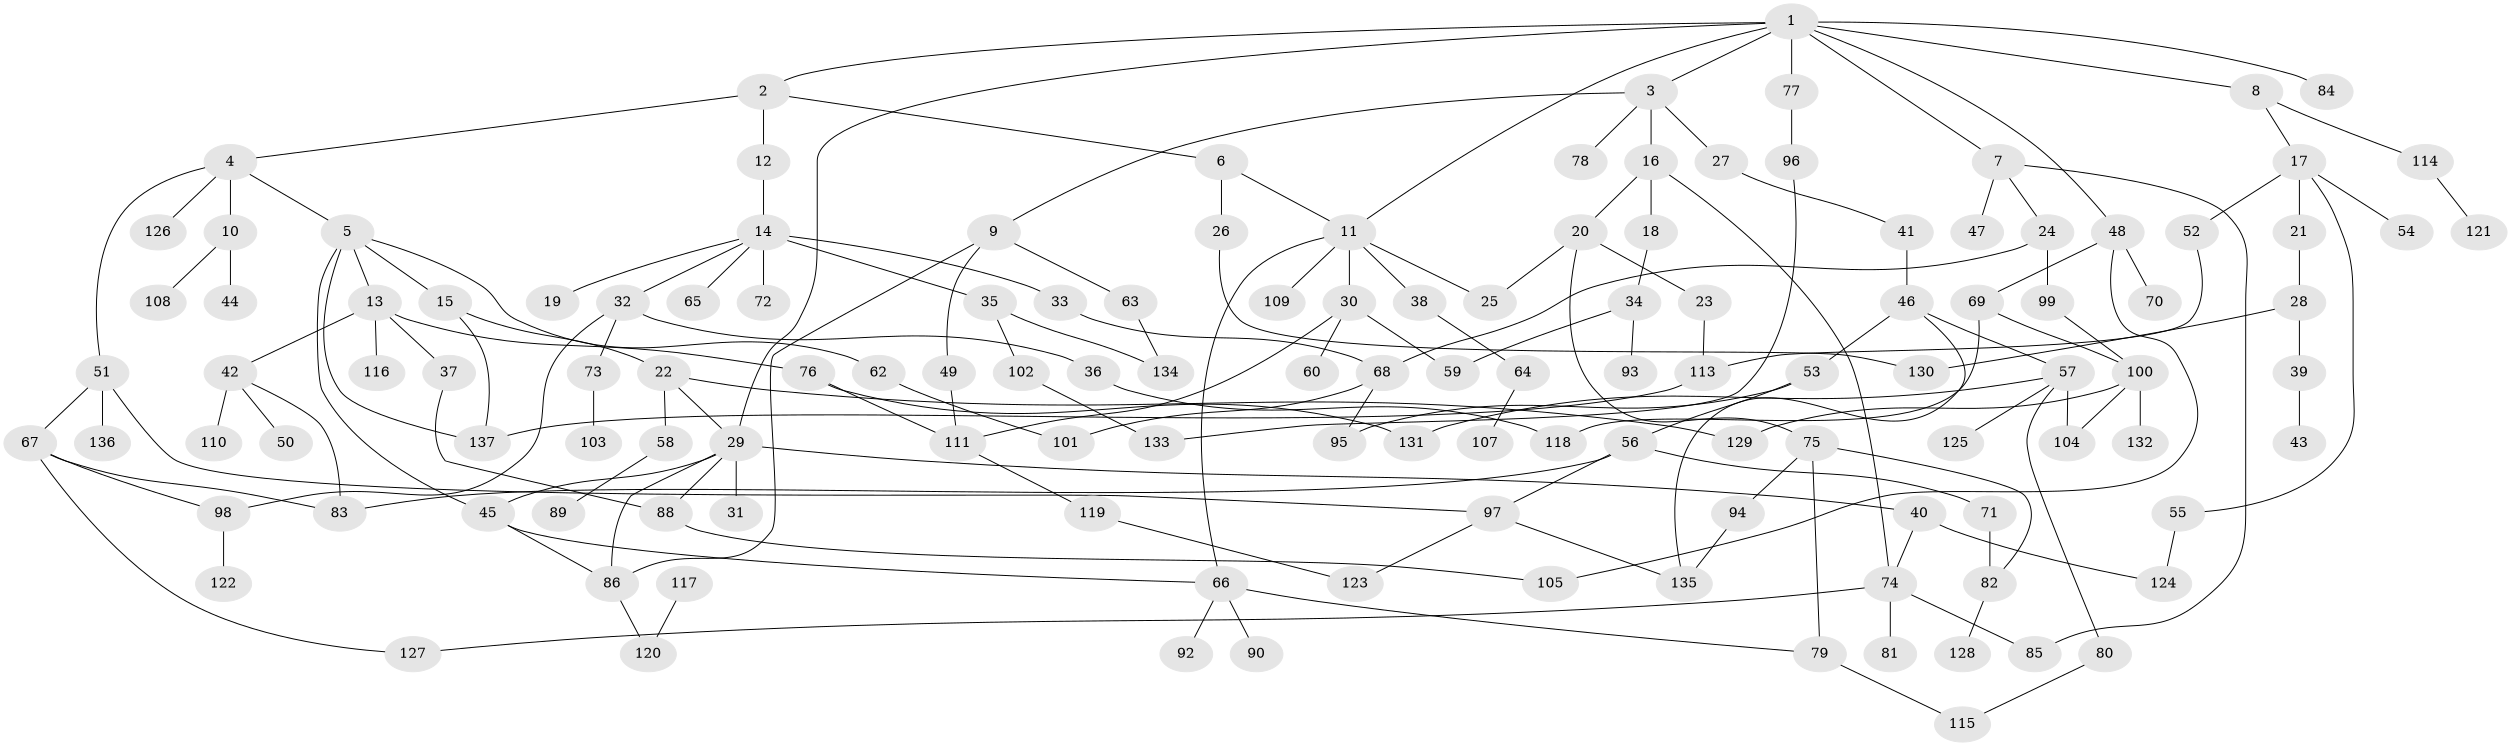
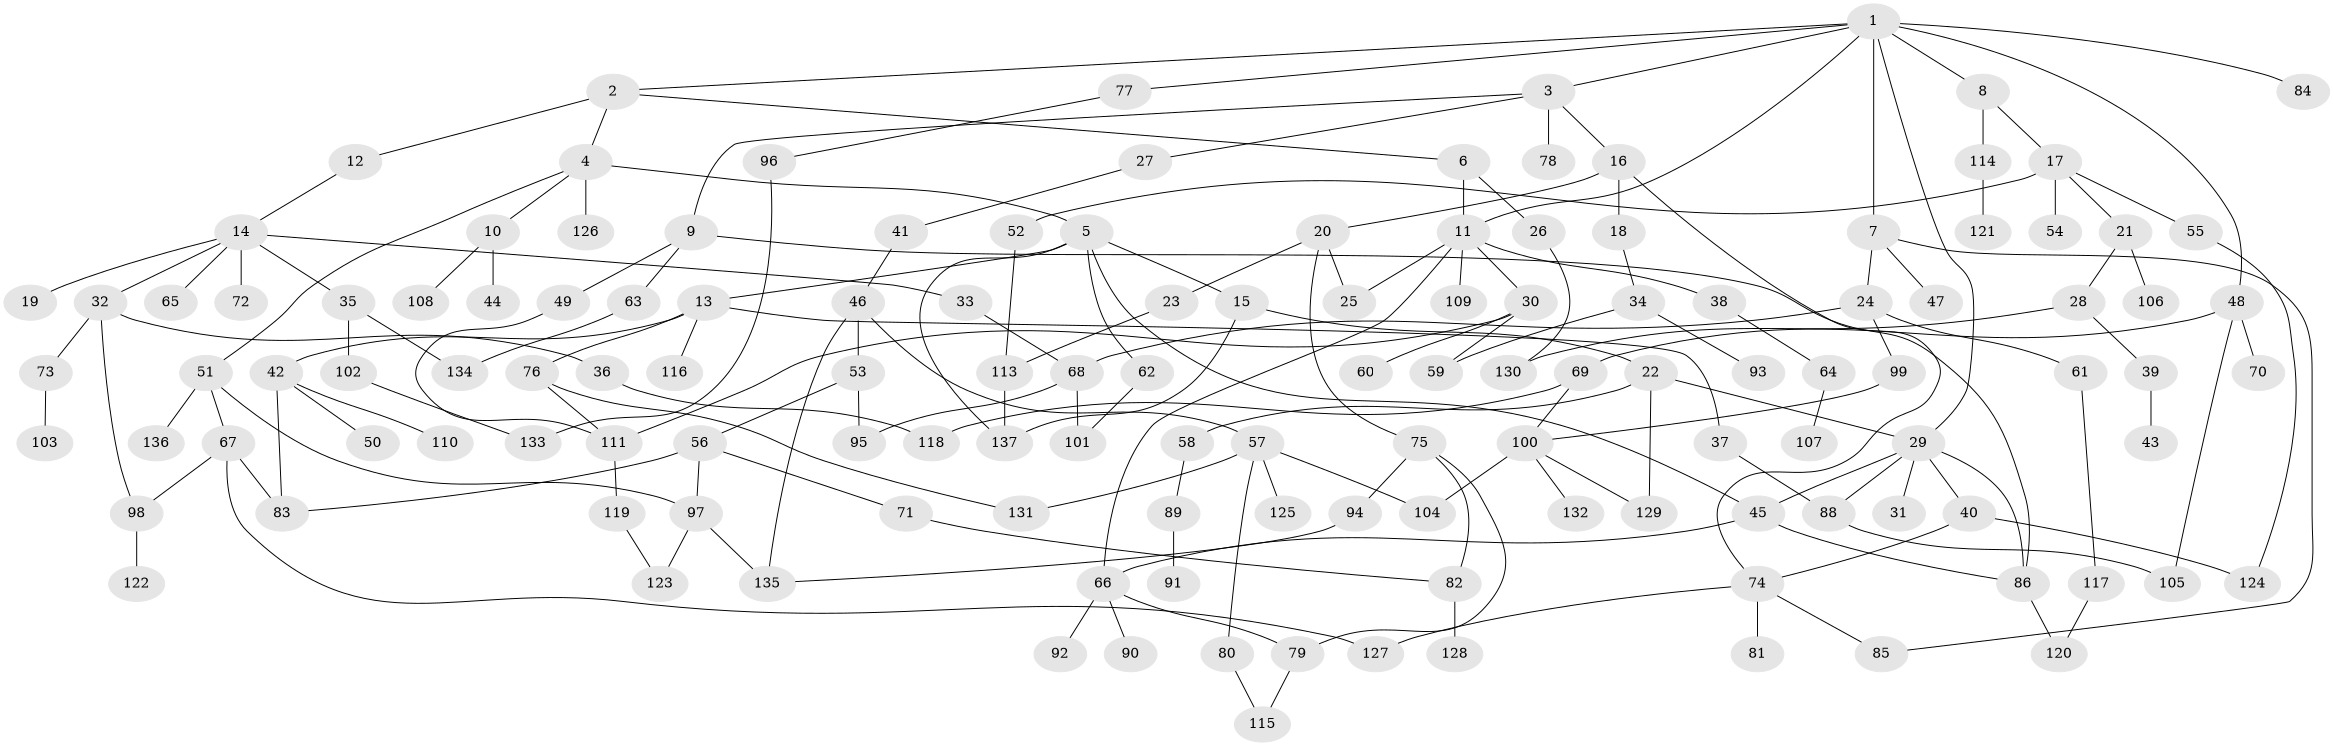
node "106": added
node "61": added
node "91": added
